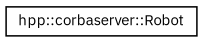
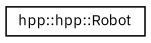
node "hpp::corbaserver::Robot": label "hpp::corbaserver::Robot" -> "hpp::hpp::Robot"
